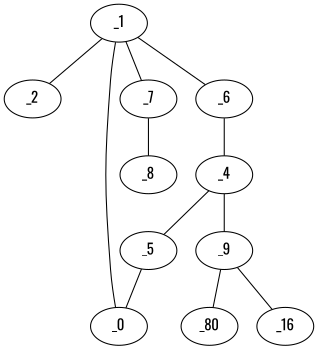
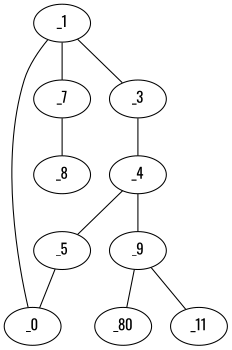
node "_2": removed
node "_6": label "_6" -> "_3"
node "_16": label "_16" -> "_11"
